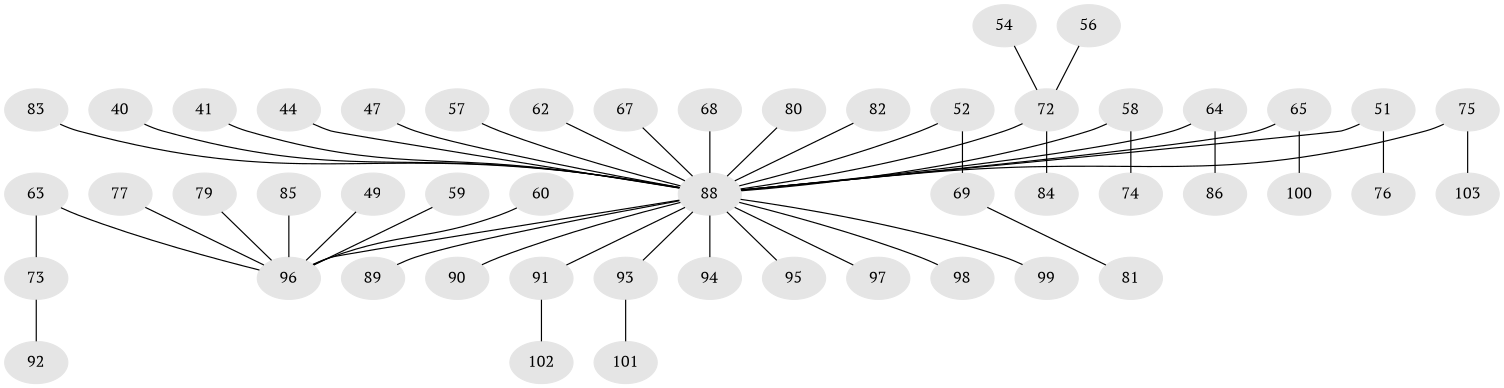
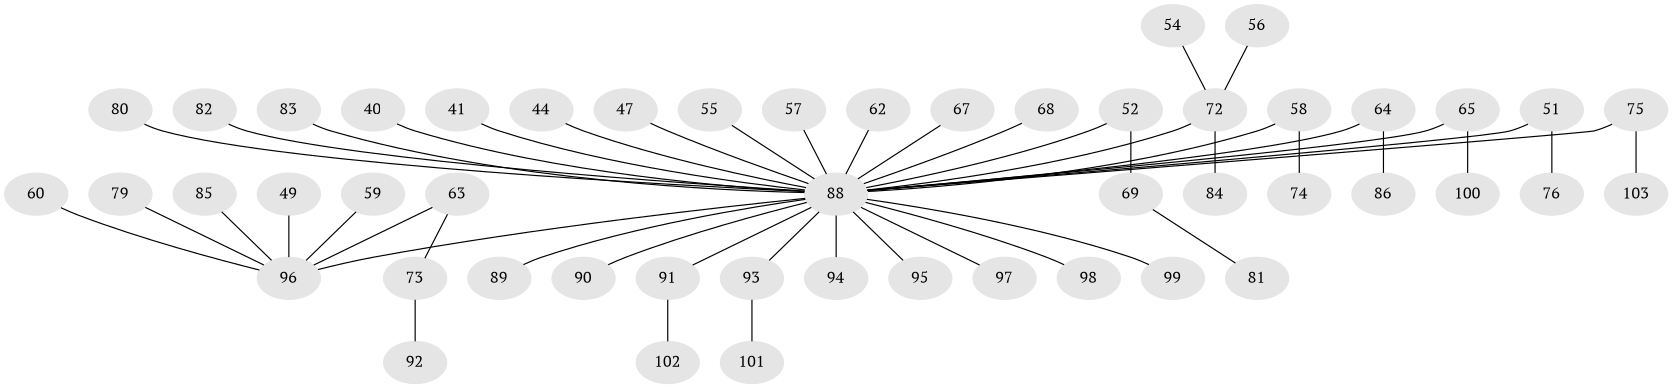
node "55": added
node "77": removed
